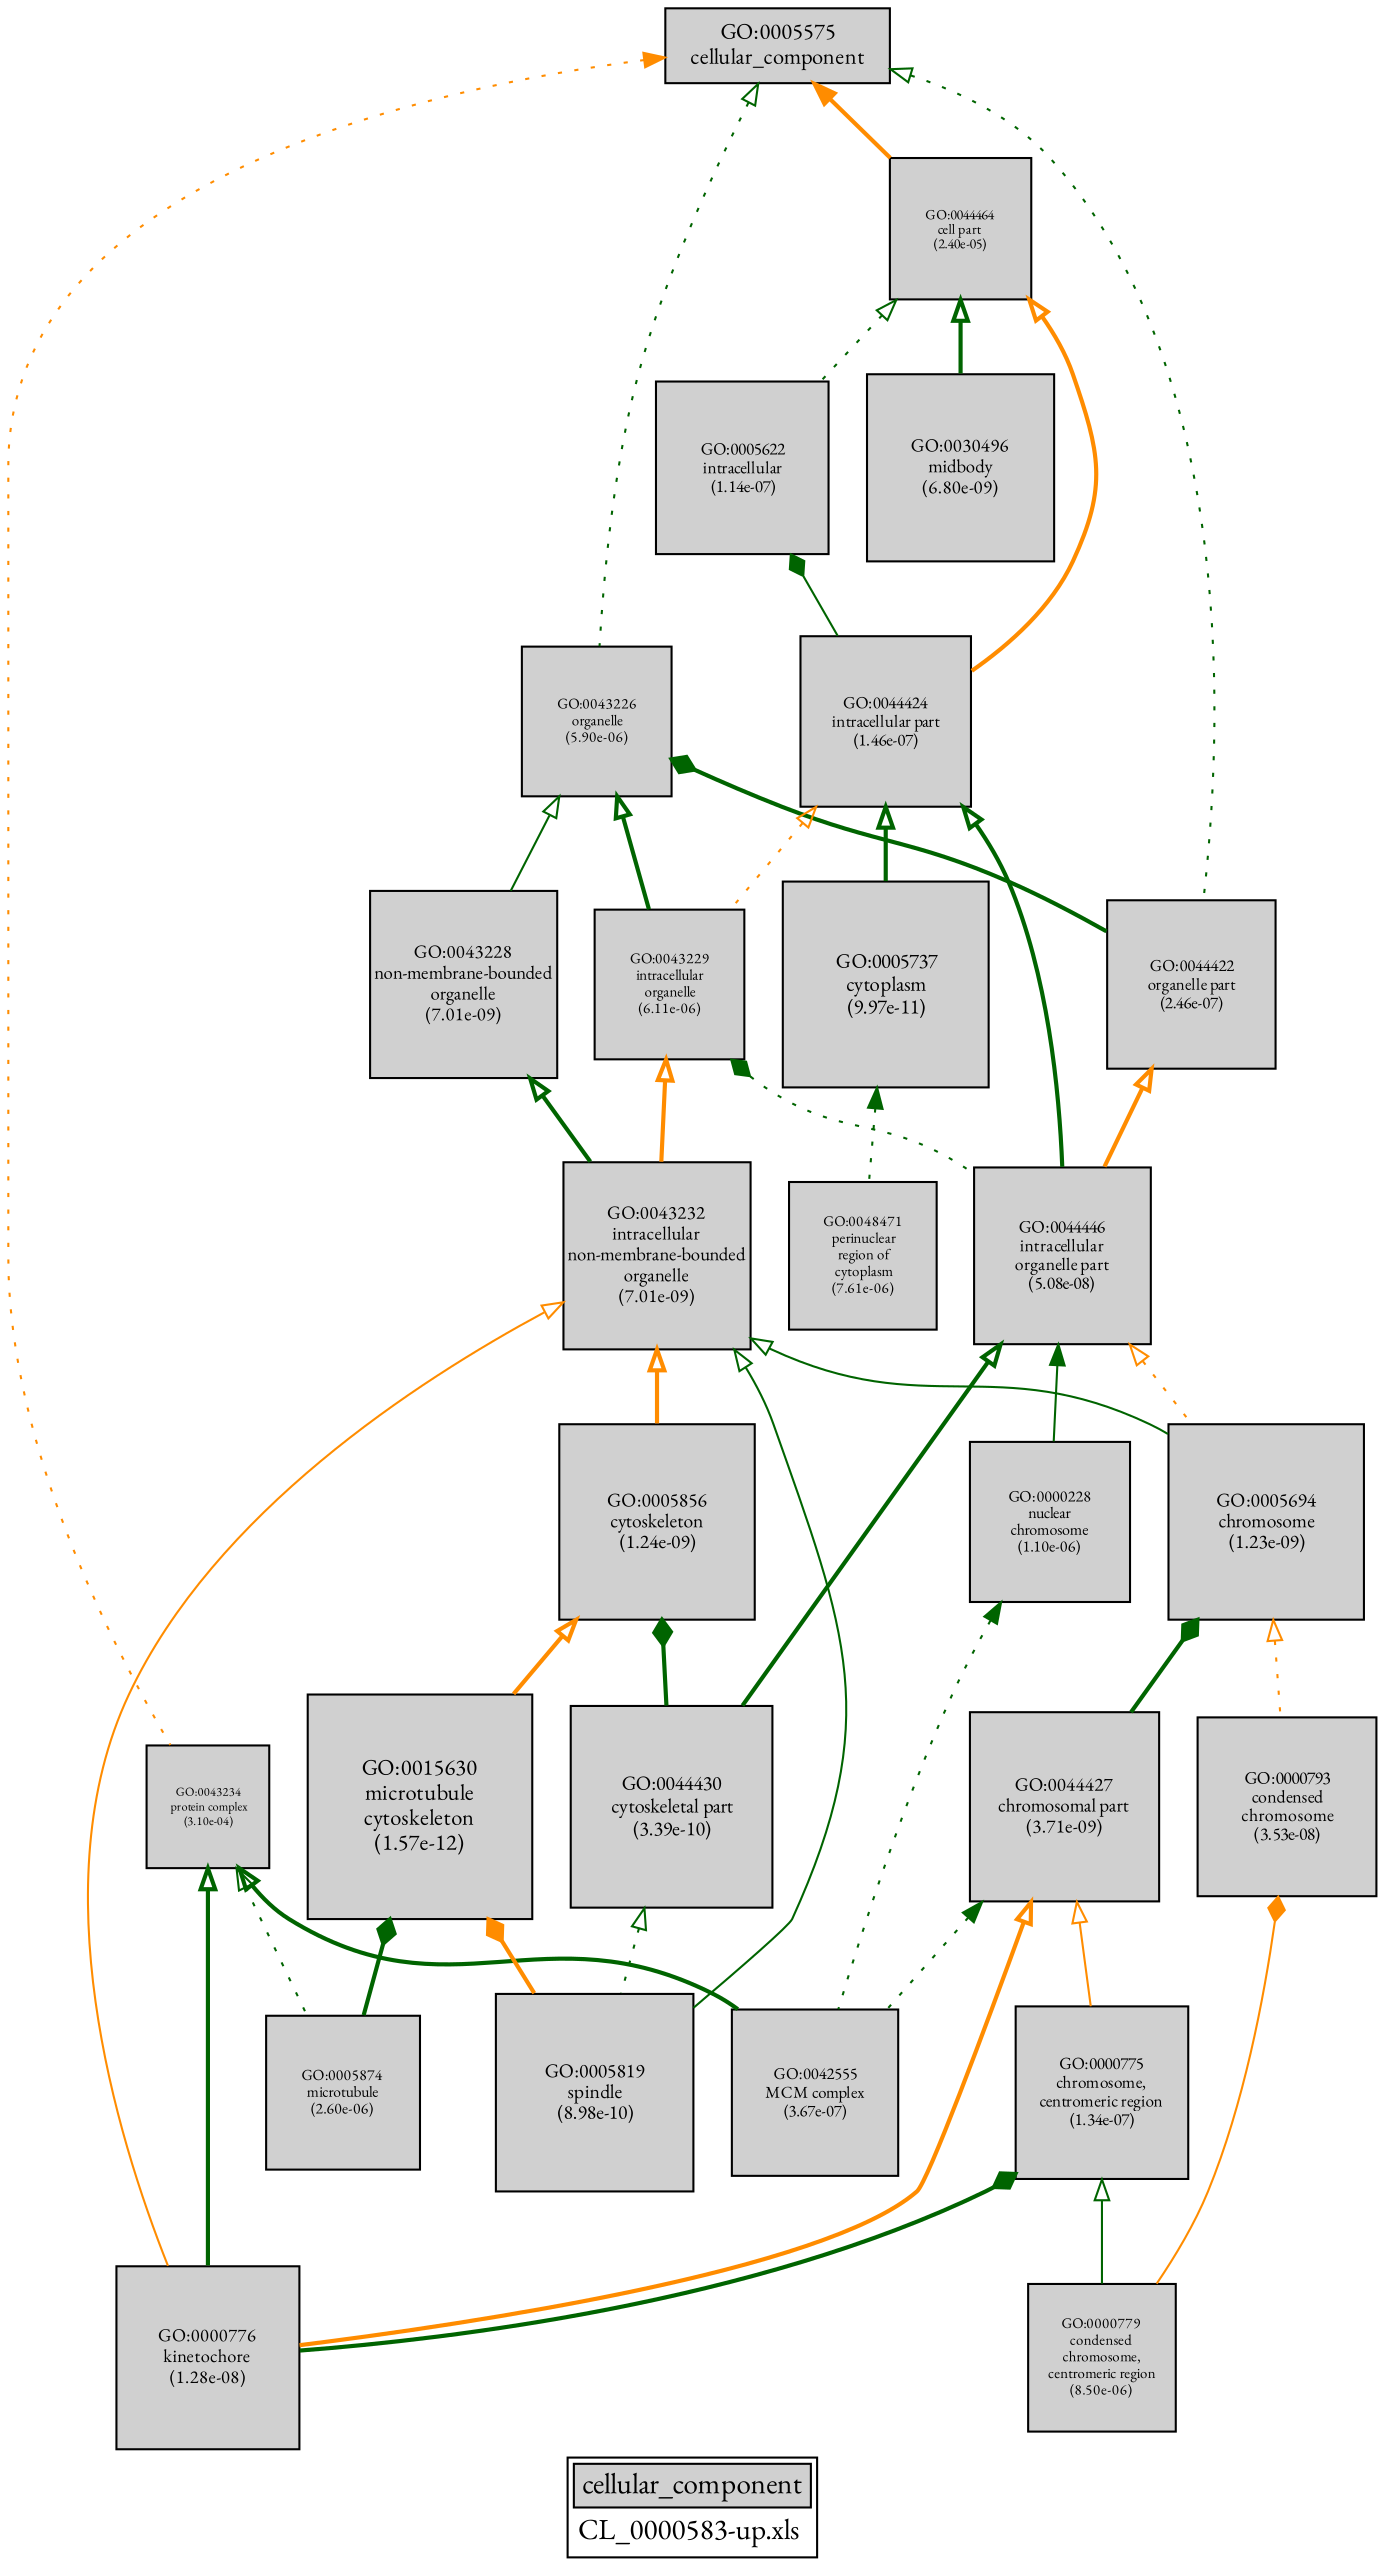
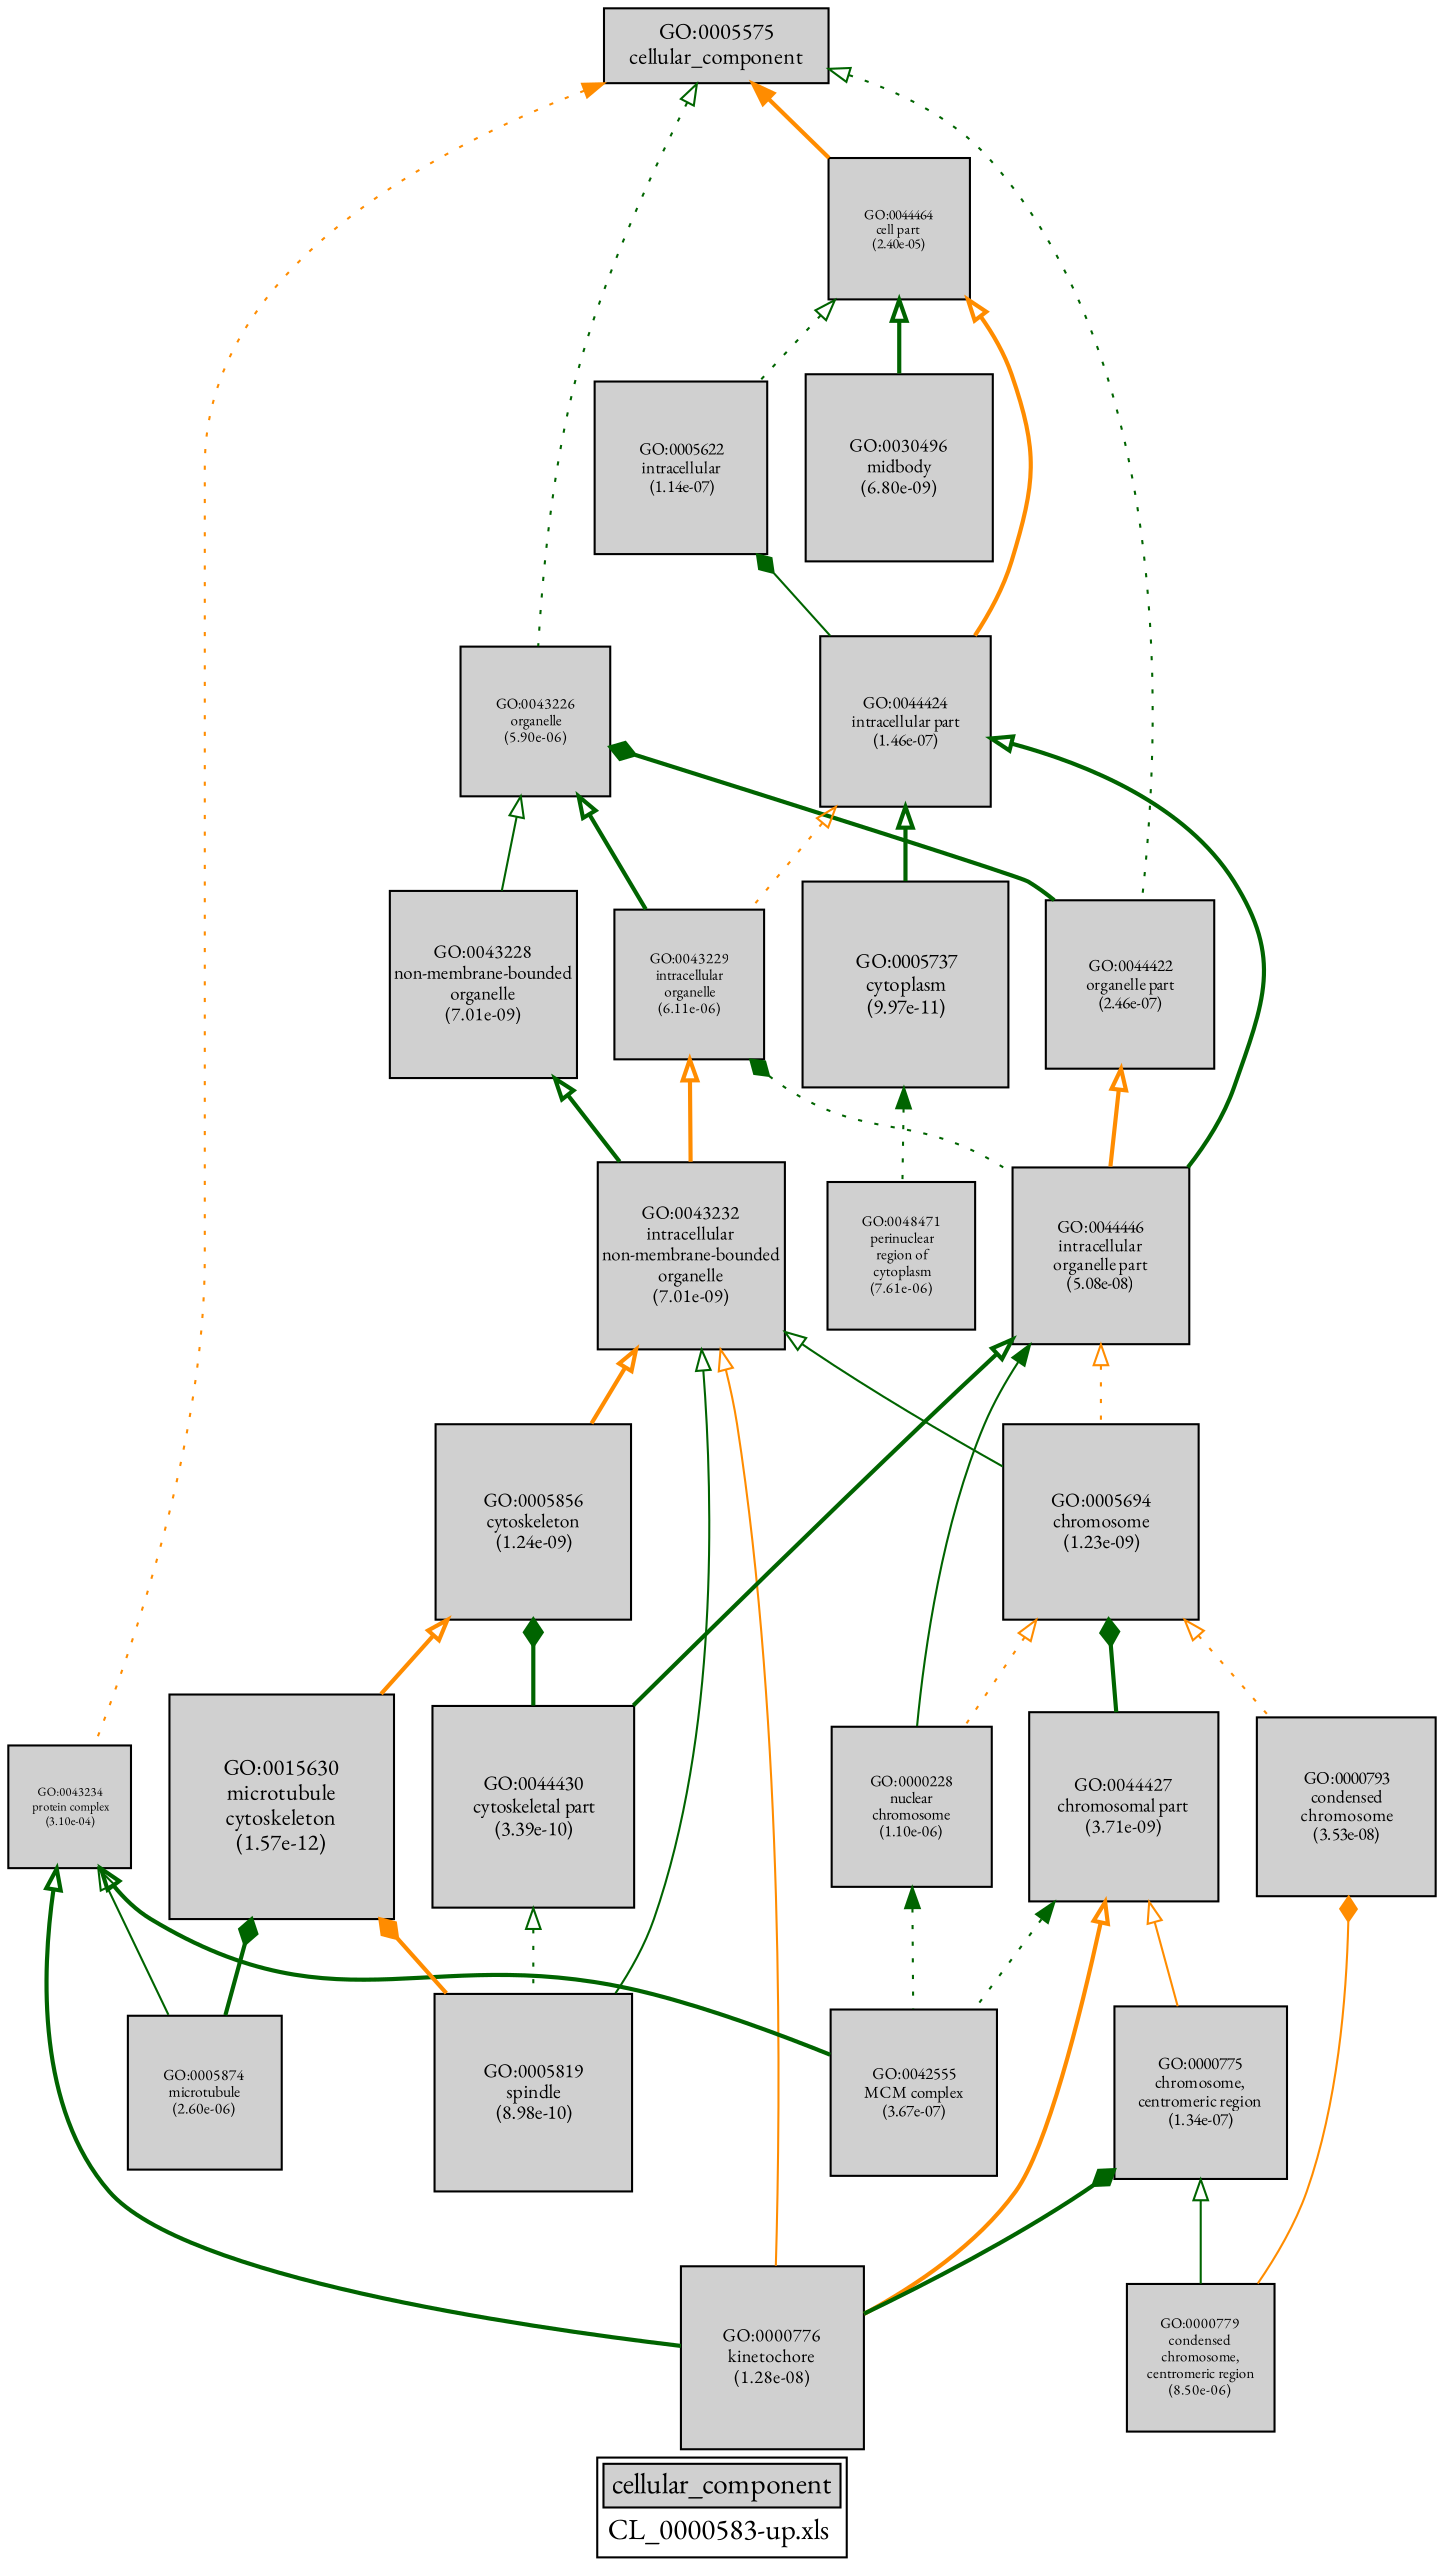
edge "GO:0000228" -> "GO:0005694": added
edge "GO:0005874" -> "GO:0043234": style dotted -> solid
